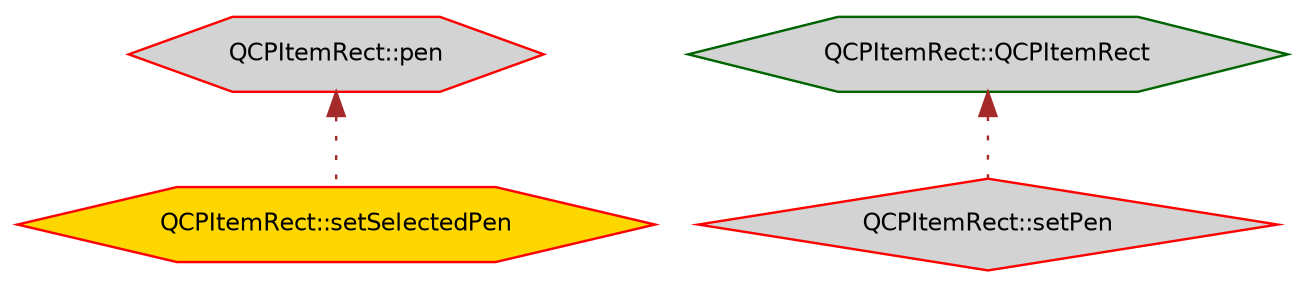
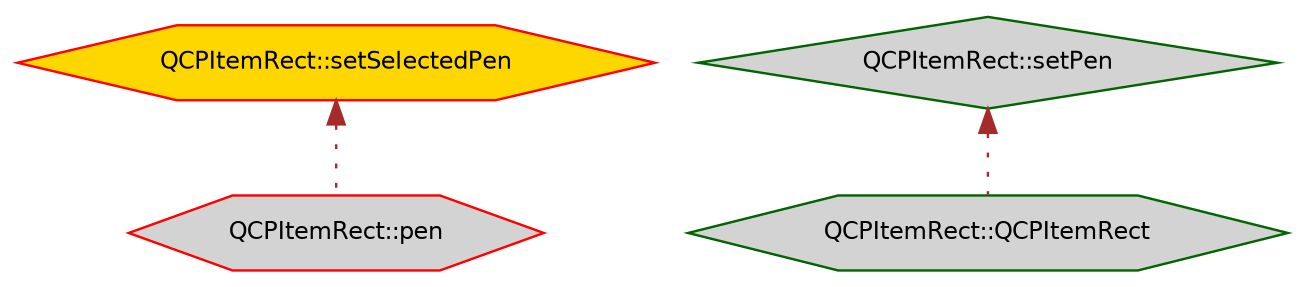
edge "QCPItemRect::setPen" -> "QCPItemRect::QCPItemRect": reversed
edge "QCPItemRect::setSelectedPen" -> "QCPItemRect::pen": reversed
node "QCPItemRect::setPen": color red -> darkgreen
